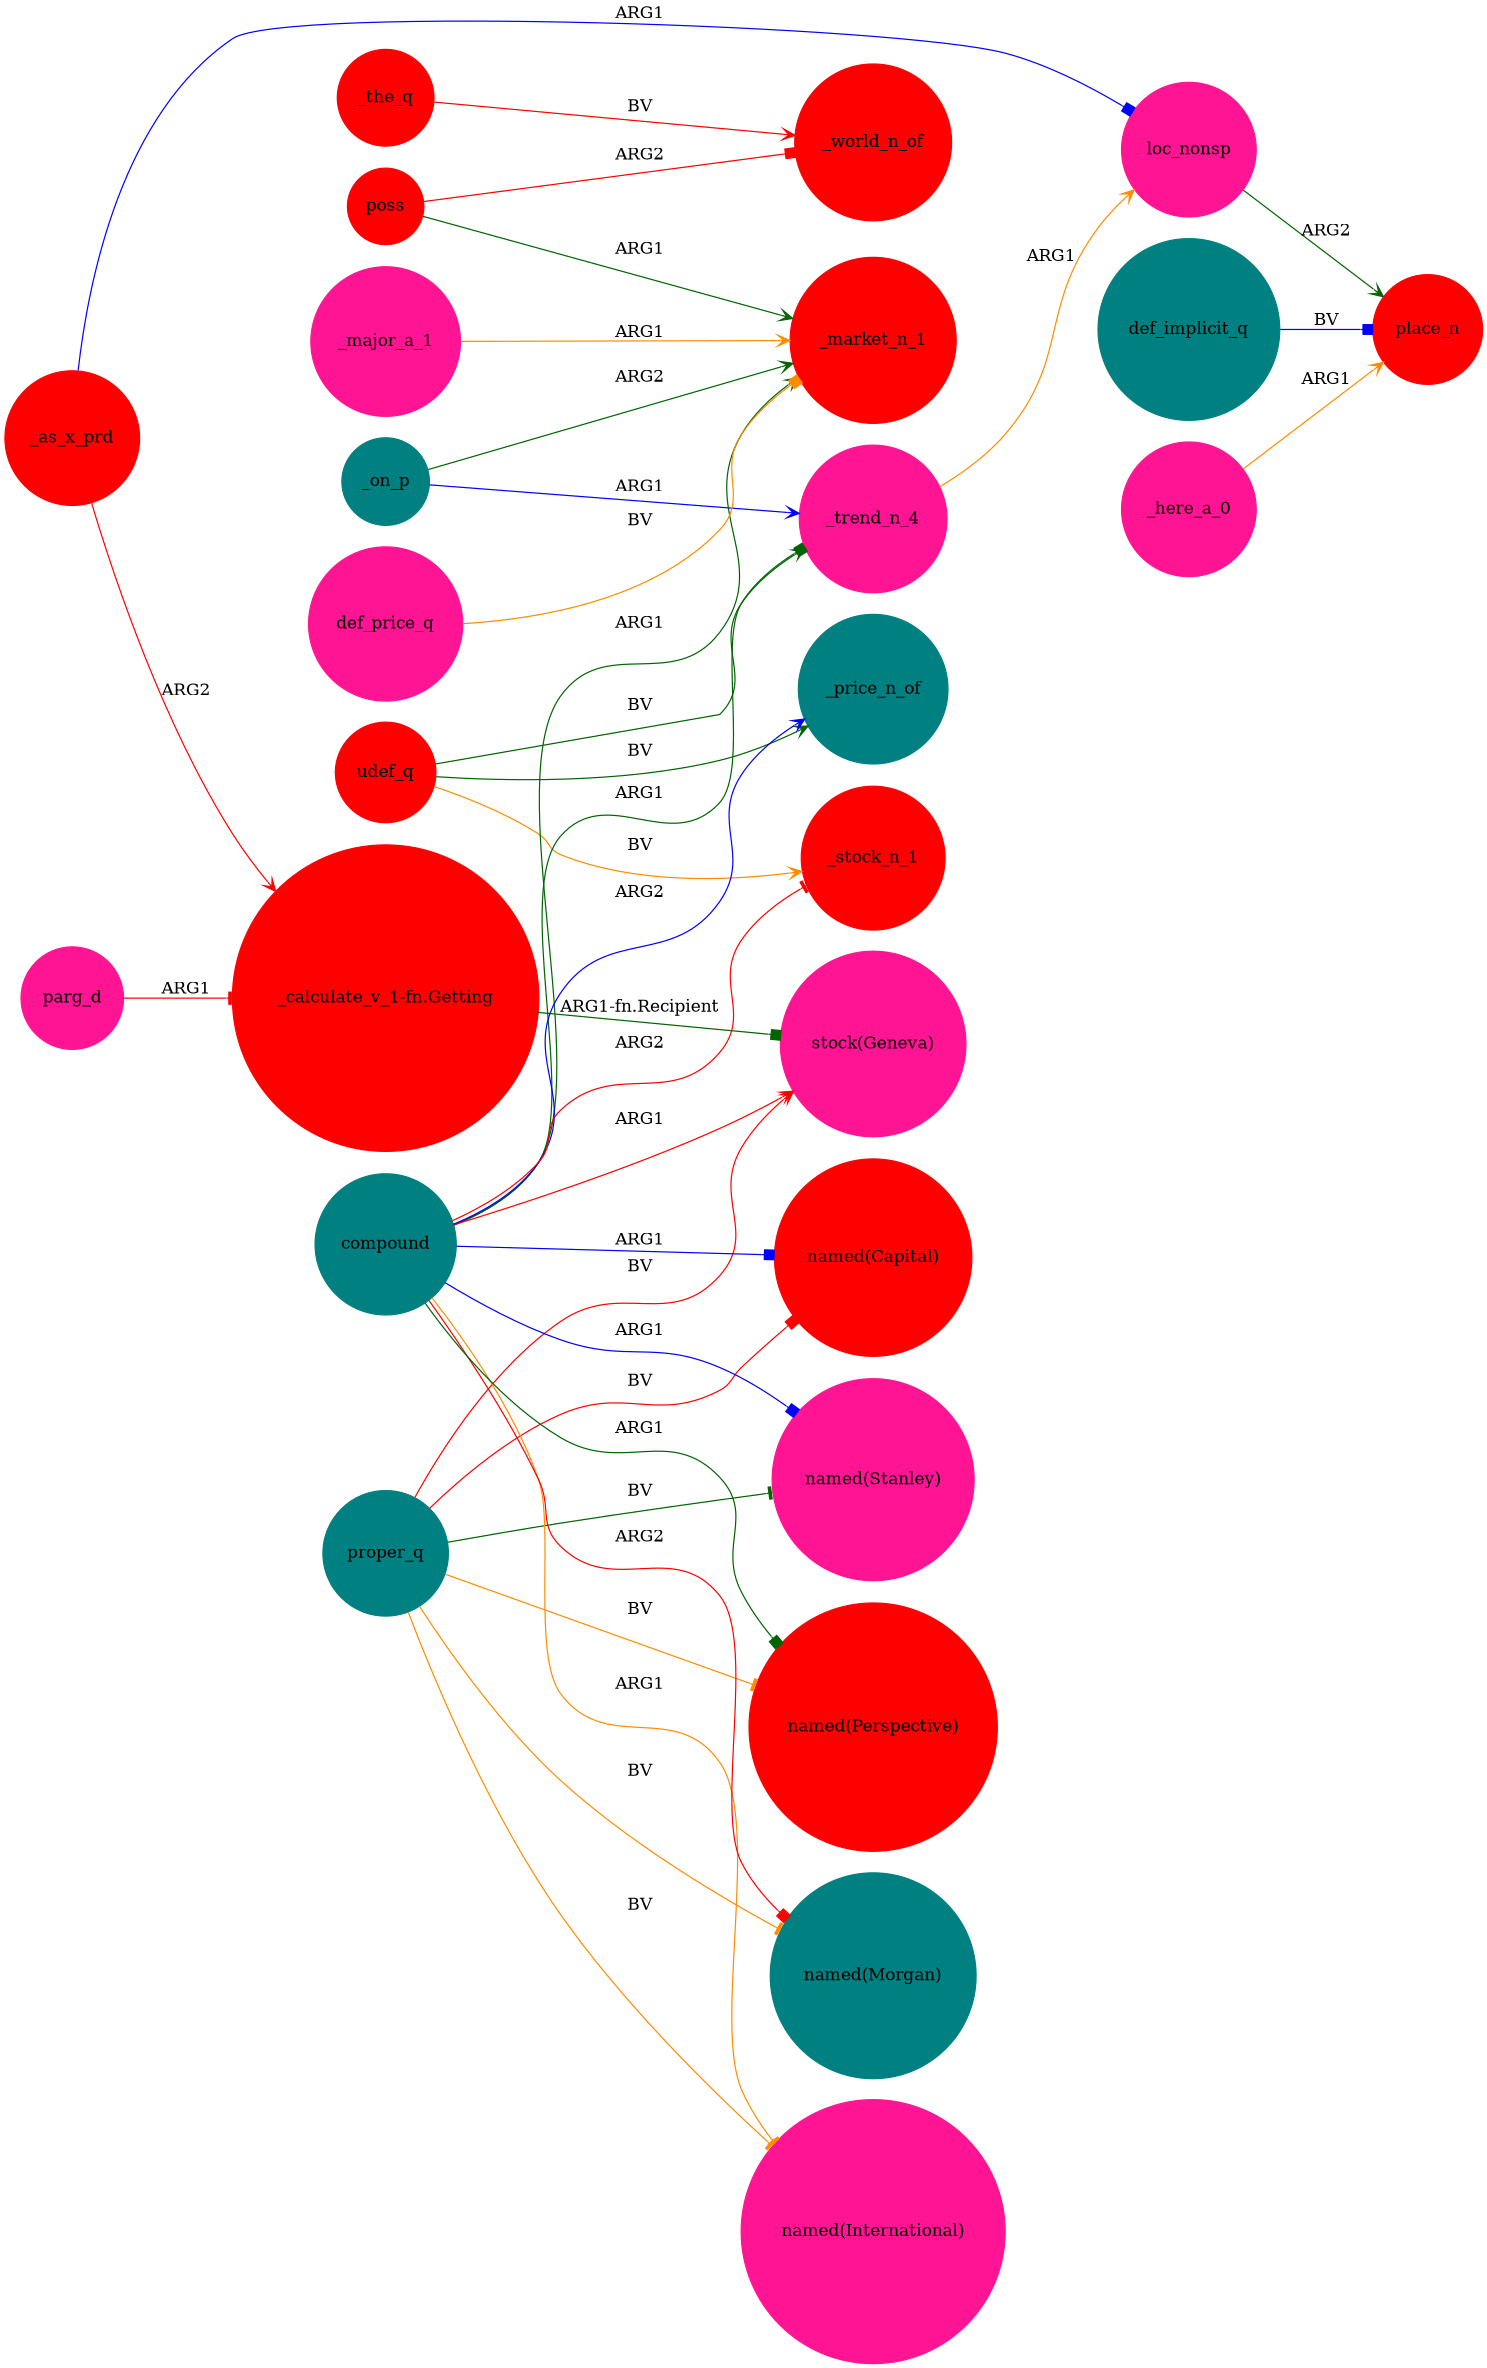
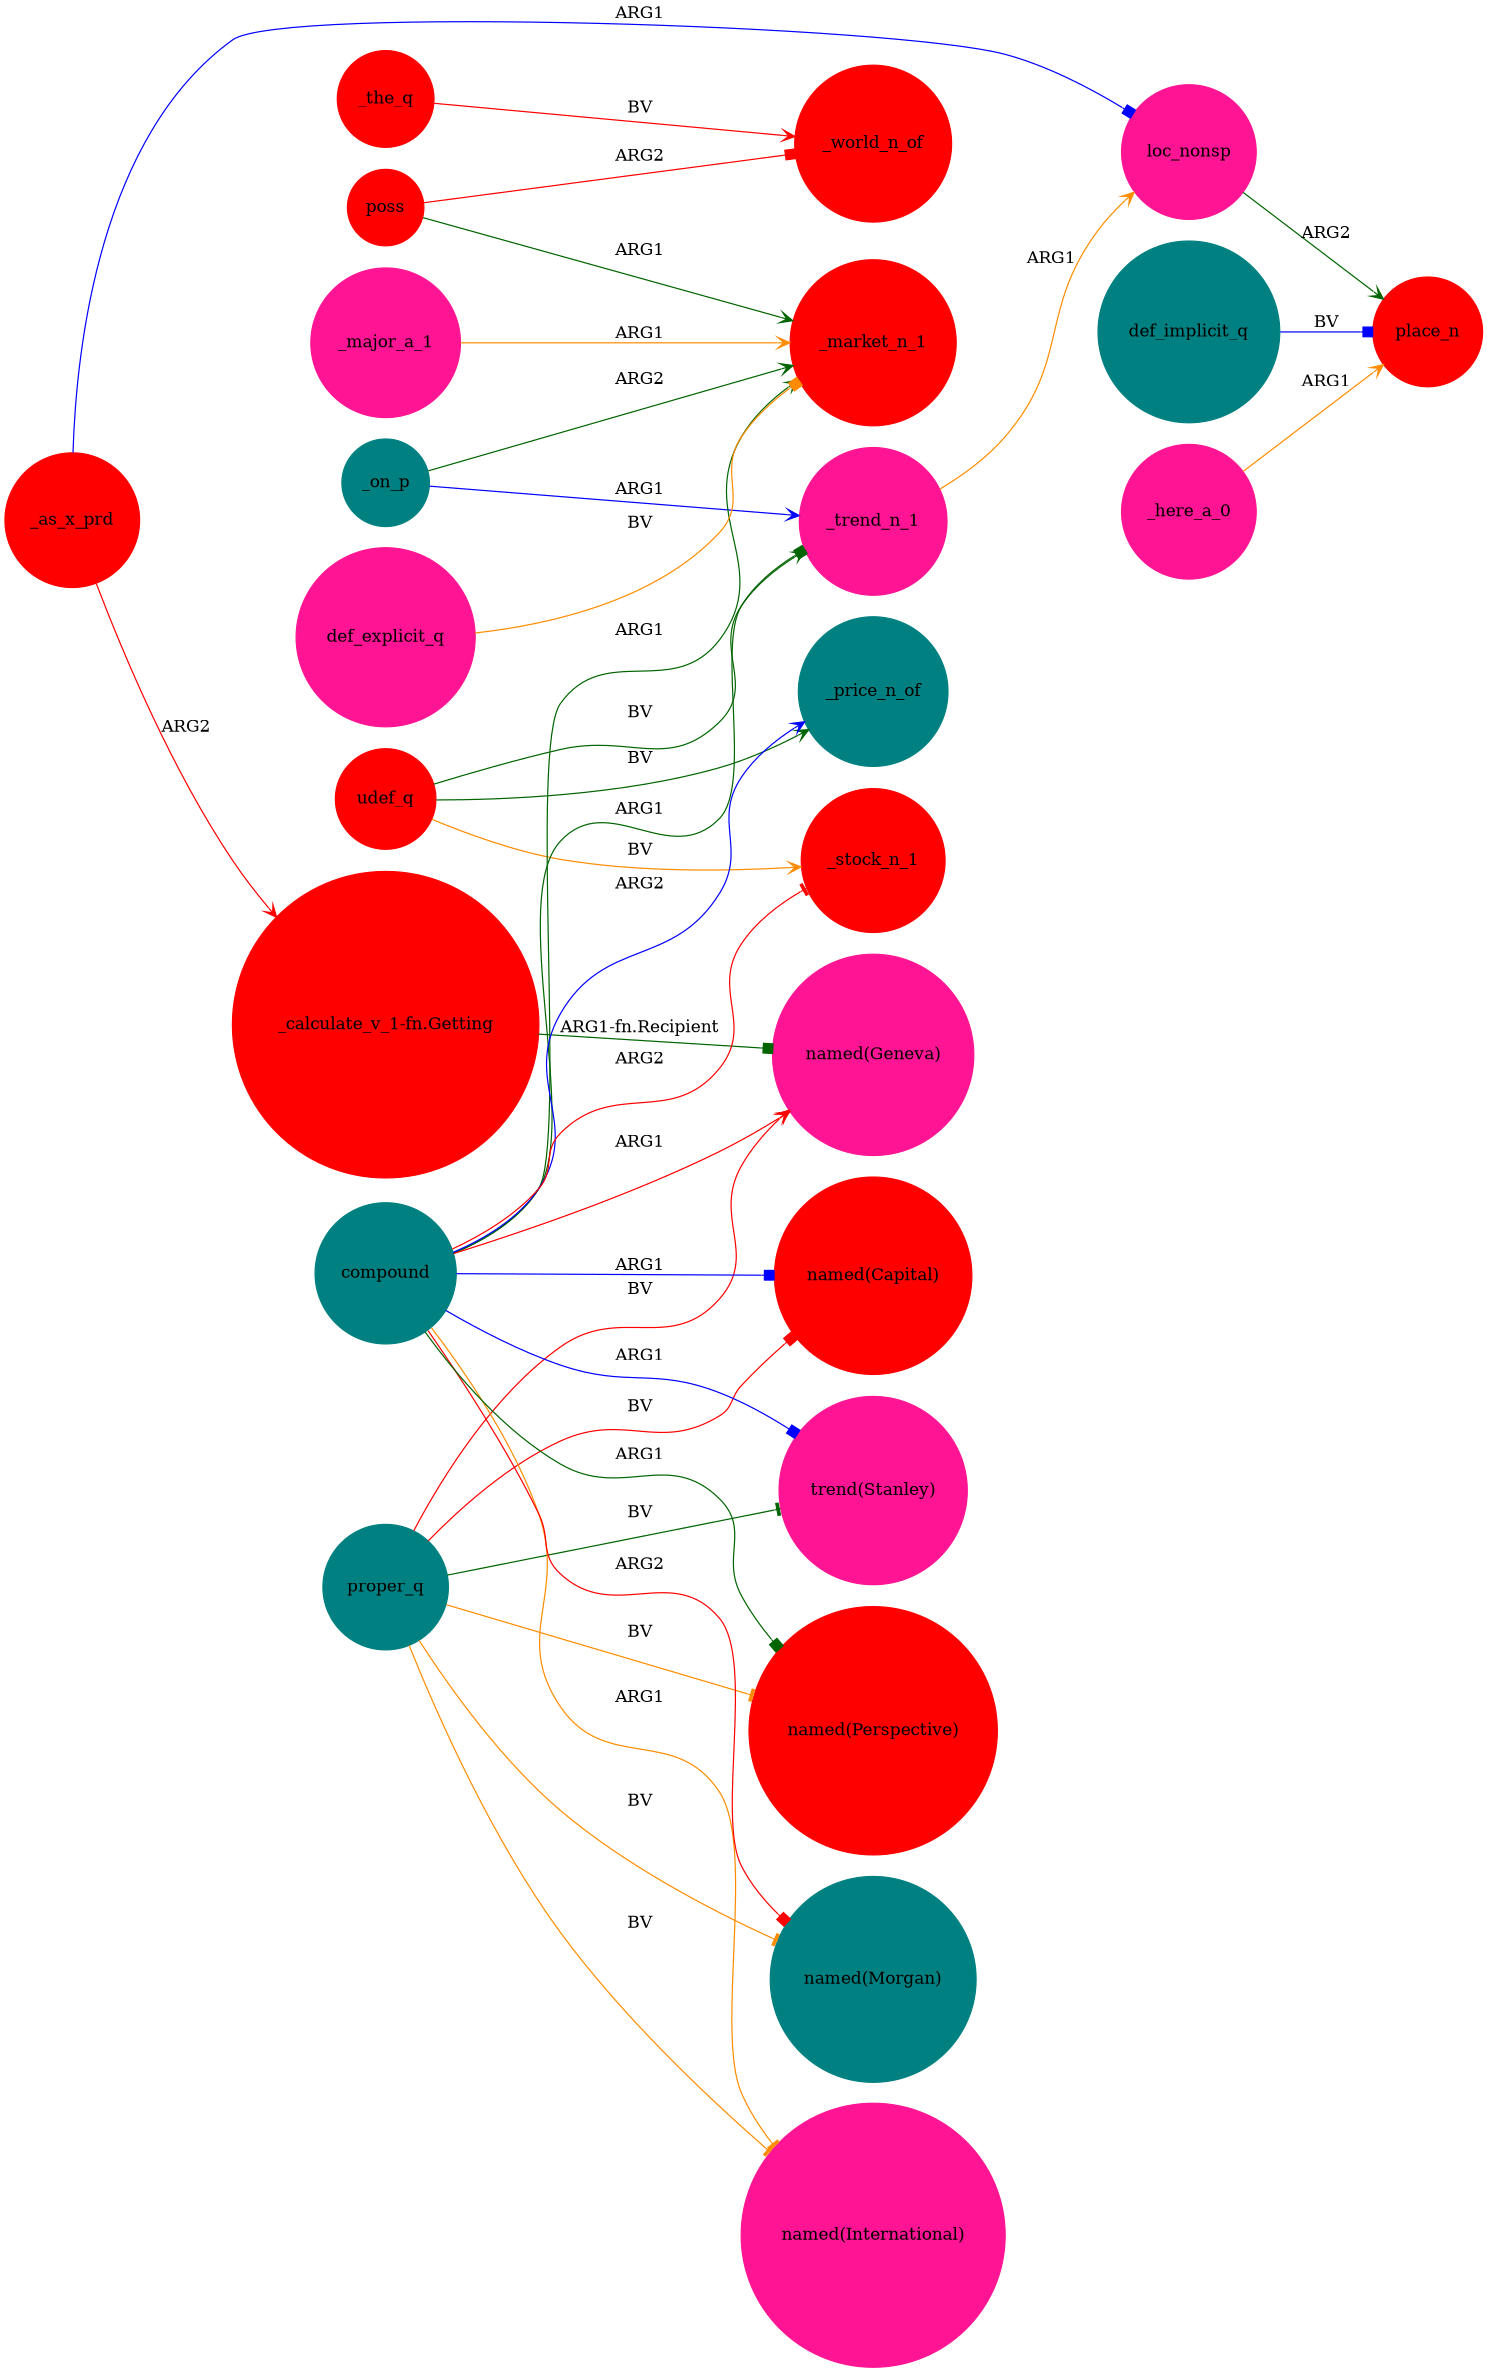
node "_trend_n_4": label "_trend_n_4" -> "_trend_n_1"
node "def_price_q": label "def_price_q" -> "def_explicit_q"
node "parg_d": removed
node "stock(Geneva)": label "stock(Geneva)" -> "named(Geneva)"
node "named(Stanley)": label "named(Stanley)" -> "trend(Stanley)"
